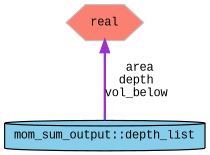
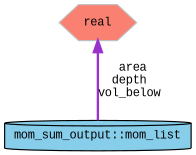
node "mom_sum_output::depth_list": label "mom_sum_output::depth_list" -> "mom_sum_output::mom_list"
